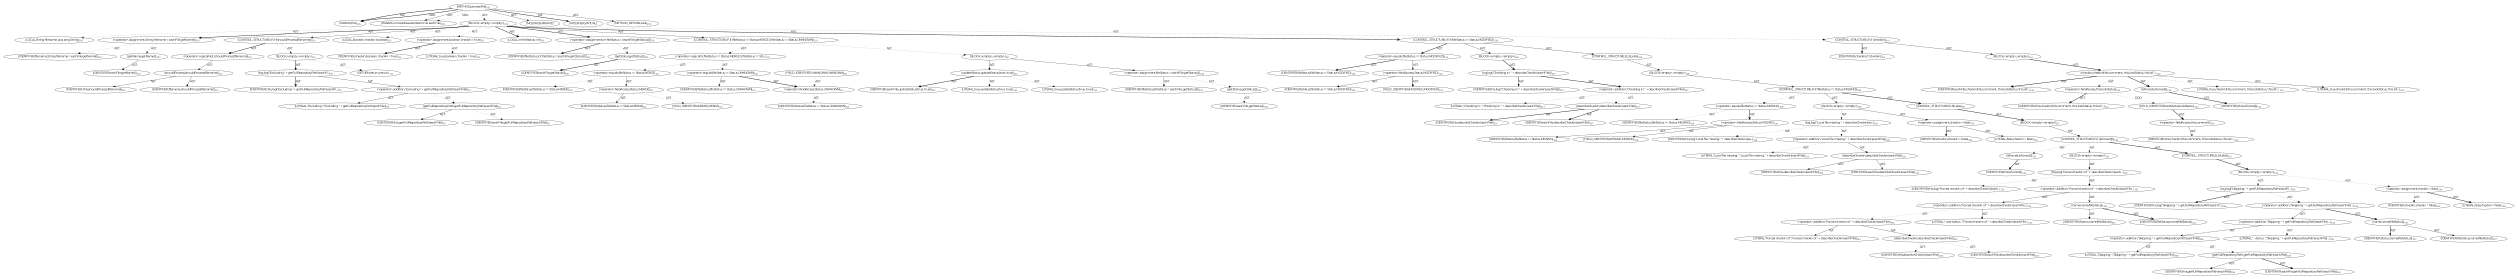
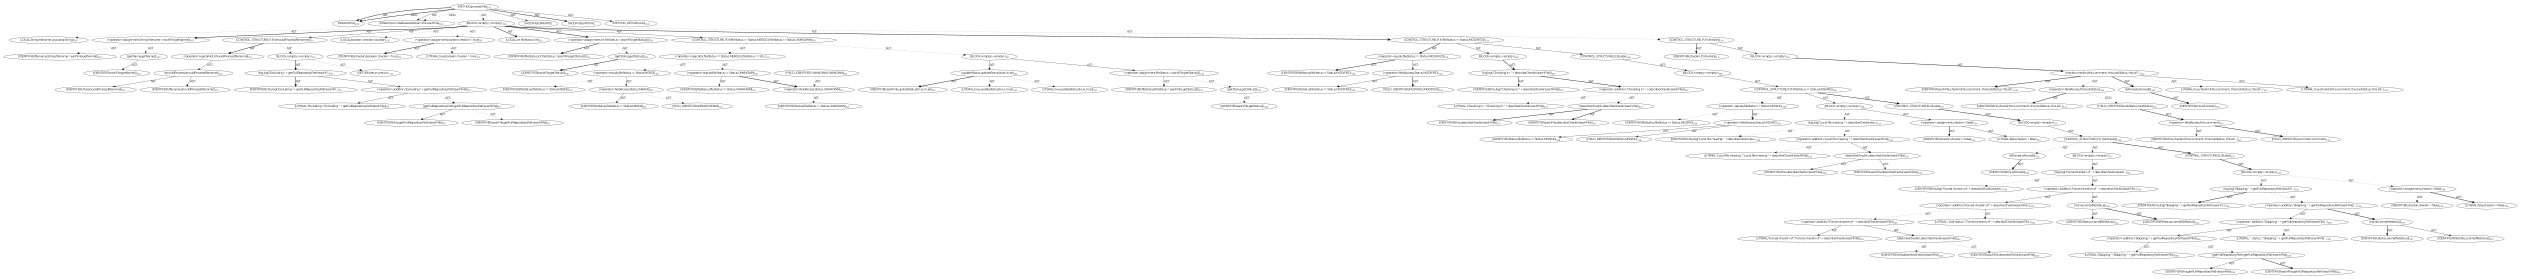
node "(FIELD_IDENTIFIER,comment,comment)": added
